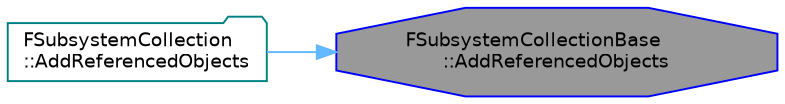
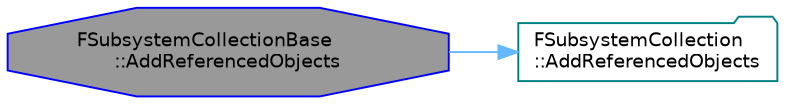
edge "FSubsystemCollection ::AddReferencedObjects" -> "FSubsystemCollectionBase ::AddReferencedObjects": reversed
